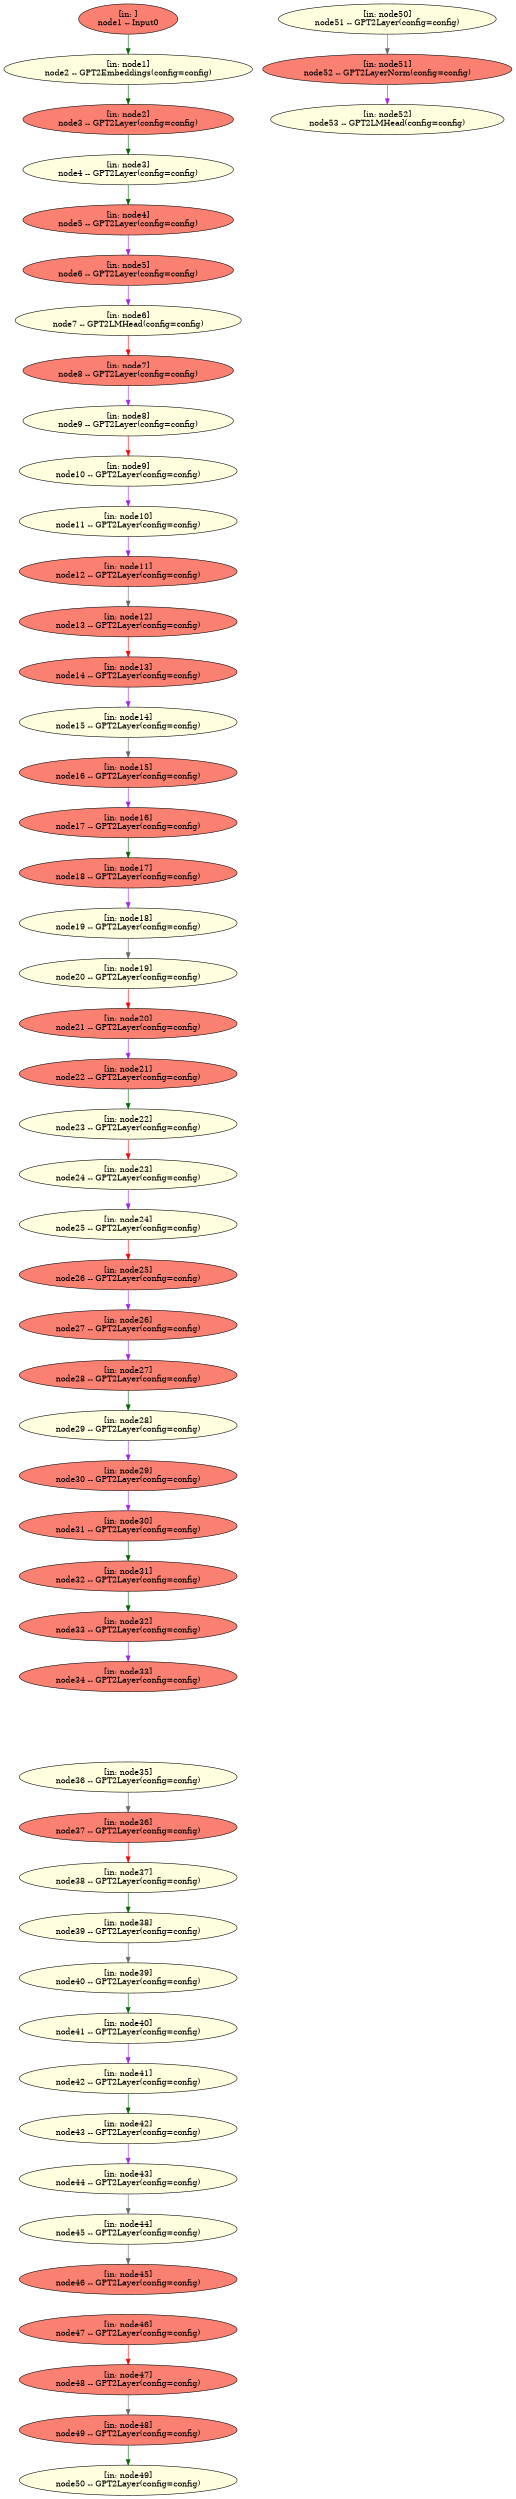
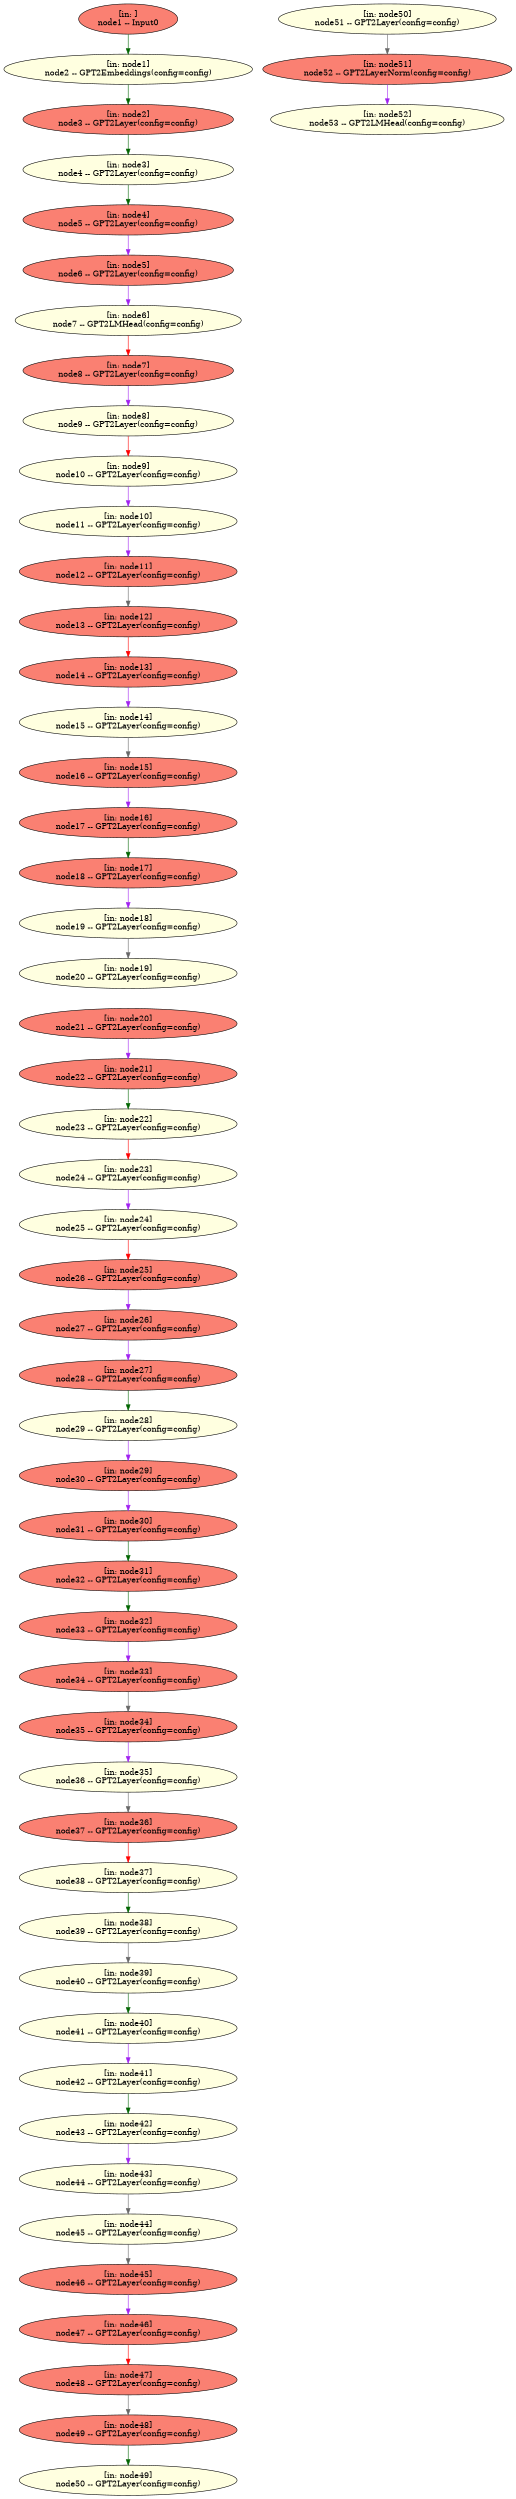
edge "[in: node19] node20 -- GPT2Layer(config=config)" -> "[in: node20] node21 -- GPT2Layer(config=config)": removed
node "[in: node34] node35 -- GPT2Layer(config=config)": added
edge "[in: node45] node46 -- GPT2Layer(config=config)" -> "[in: node46] node47 -- GPT2Layer(config=config)": added
